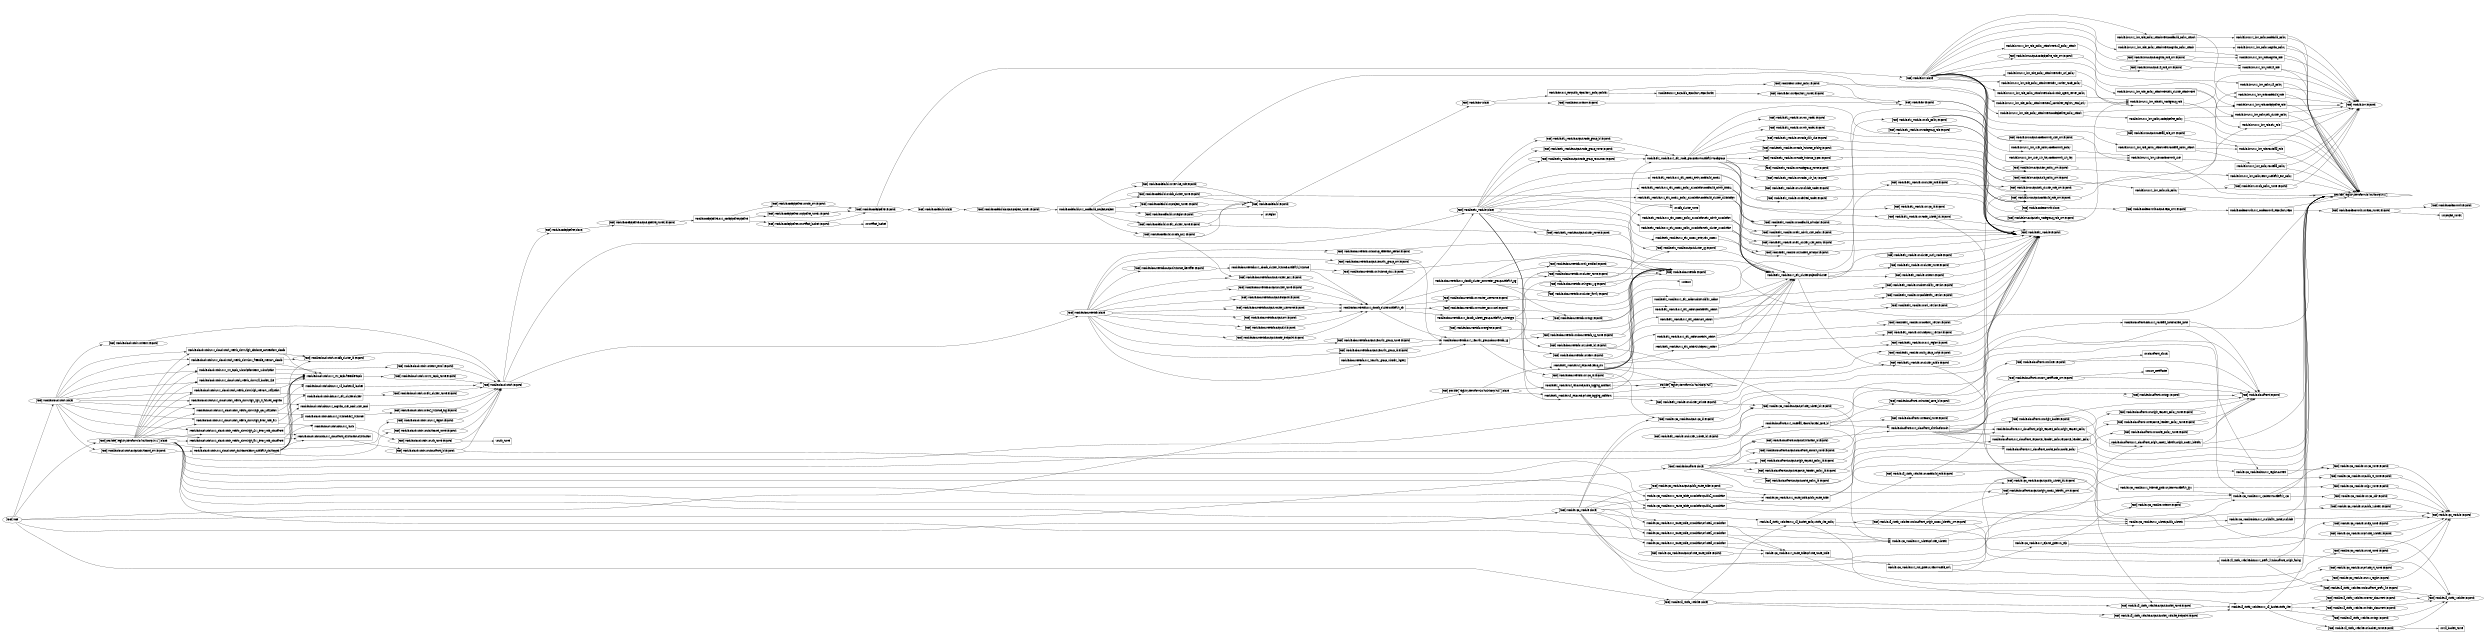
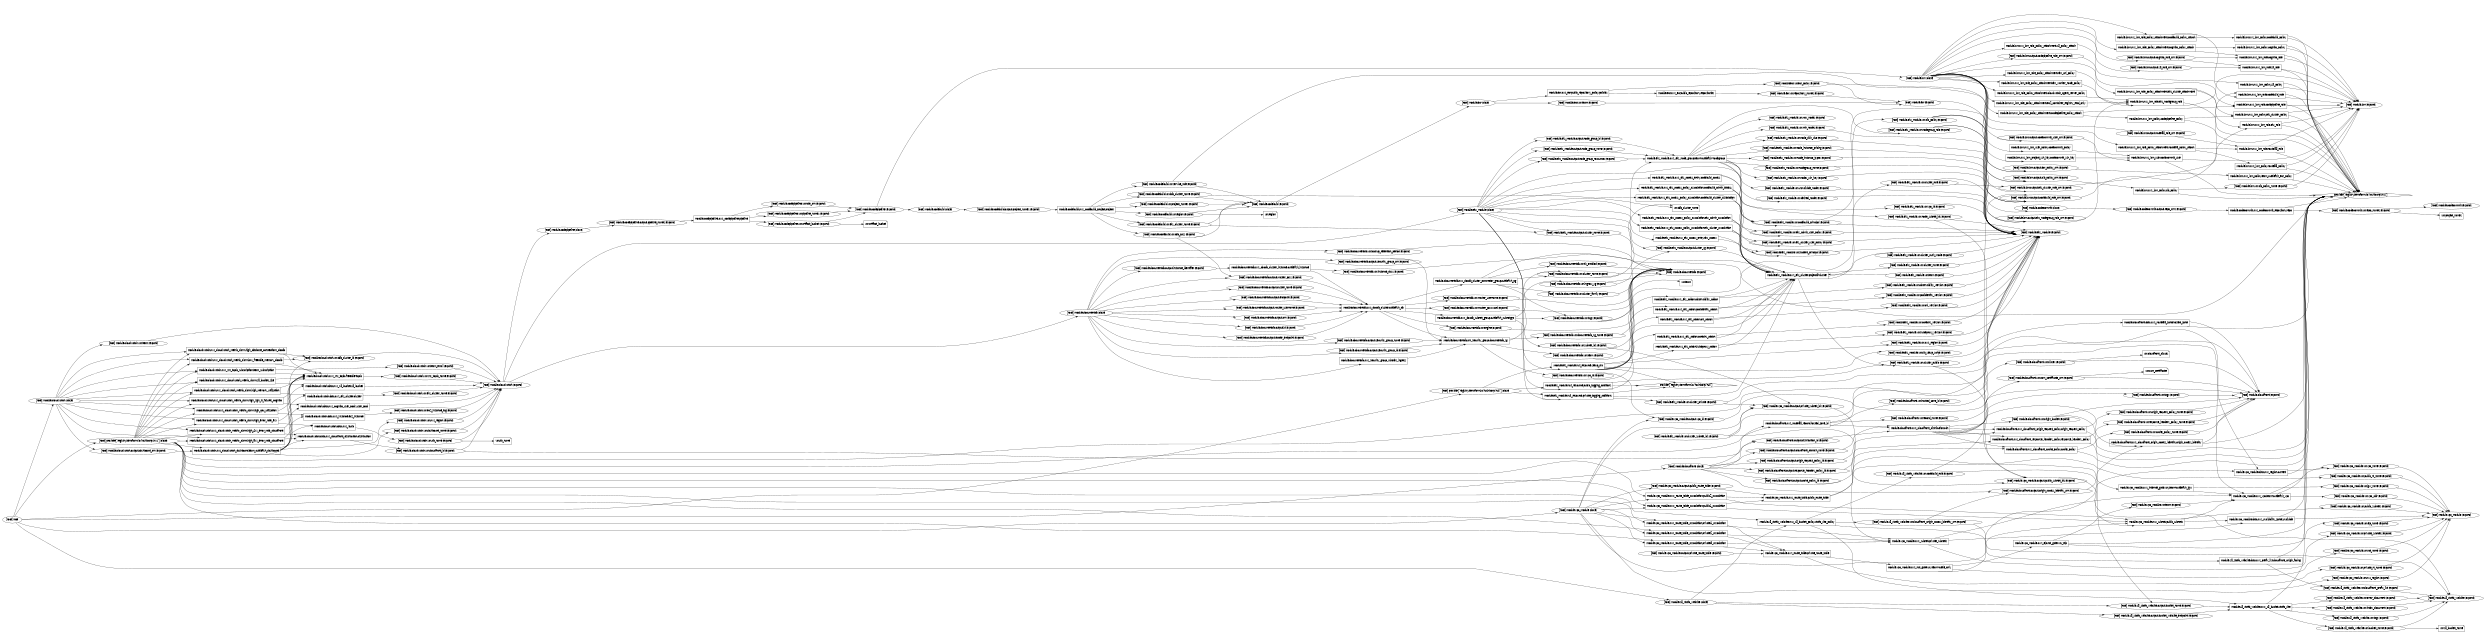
node "module.iam.aws_iam_user_ssh_key.codecommit_ssh_key": label "module.iam.aws_iam_user_ssh_key.codecommit_ssh_key" -> "module.iam.aws_iam_project_ssh_key.codecommit_ssh_key"
edge "[root] module.ecr (expand)" -> "[root] module.eks_module (expand)": now "[root] module.eks_module.var.vpc_id (expand)" -> "[root] module.eks_module (expand)"
edge "module.documentdb.aws_docdb_cluster.cuttlefish_db" -> "[root] module.eks_module (close)": now "module.documentdb.aws_docdb_cluster.cuttlefish_db" -> "[root] module.documentdb.var.engine (expand)"
edge "module.eks_module.aws_eks_cluster.project3-cluster" -> "[root] module.eks_module.var.team (expand)": reversed
node "module.documentdb.aws_security_group.documentdb_sg": label "module.documentdb.aws_security_group.documentdb_sg" -> "module.documentdb.arn_security_group.documentdb_sg"
edge "module.vpc_module.aws_vpc.team-cuttlefish_vpc" -> "[root] module.vpc_module.var.team (expand)": reversed
edge "[root] module.vpc_module (close)" -> "[root] module.vpc_module.output.public_subnet_ids (expand)": removed
edge "module.vpc_module.aws_subnet.private_subnets" -> "[root] module.vpc_module.var.private_subnets (expand)": added
